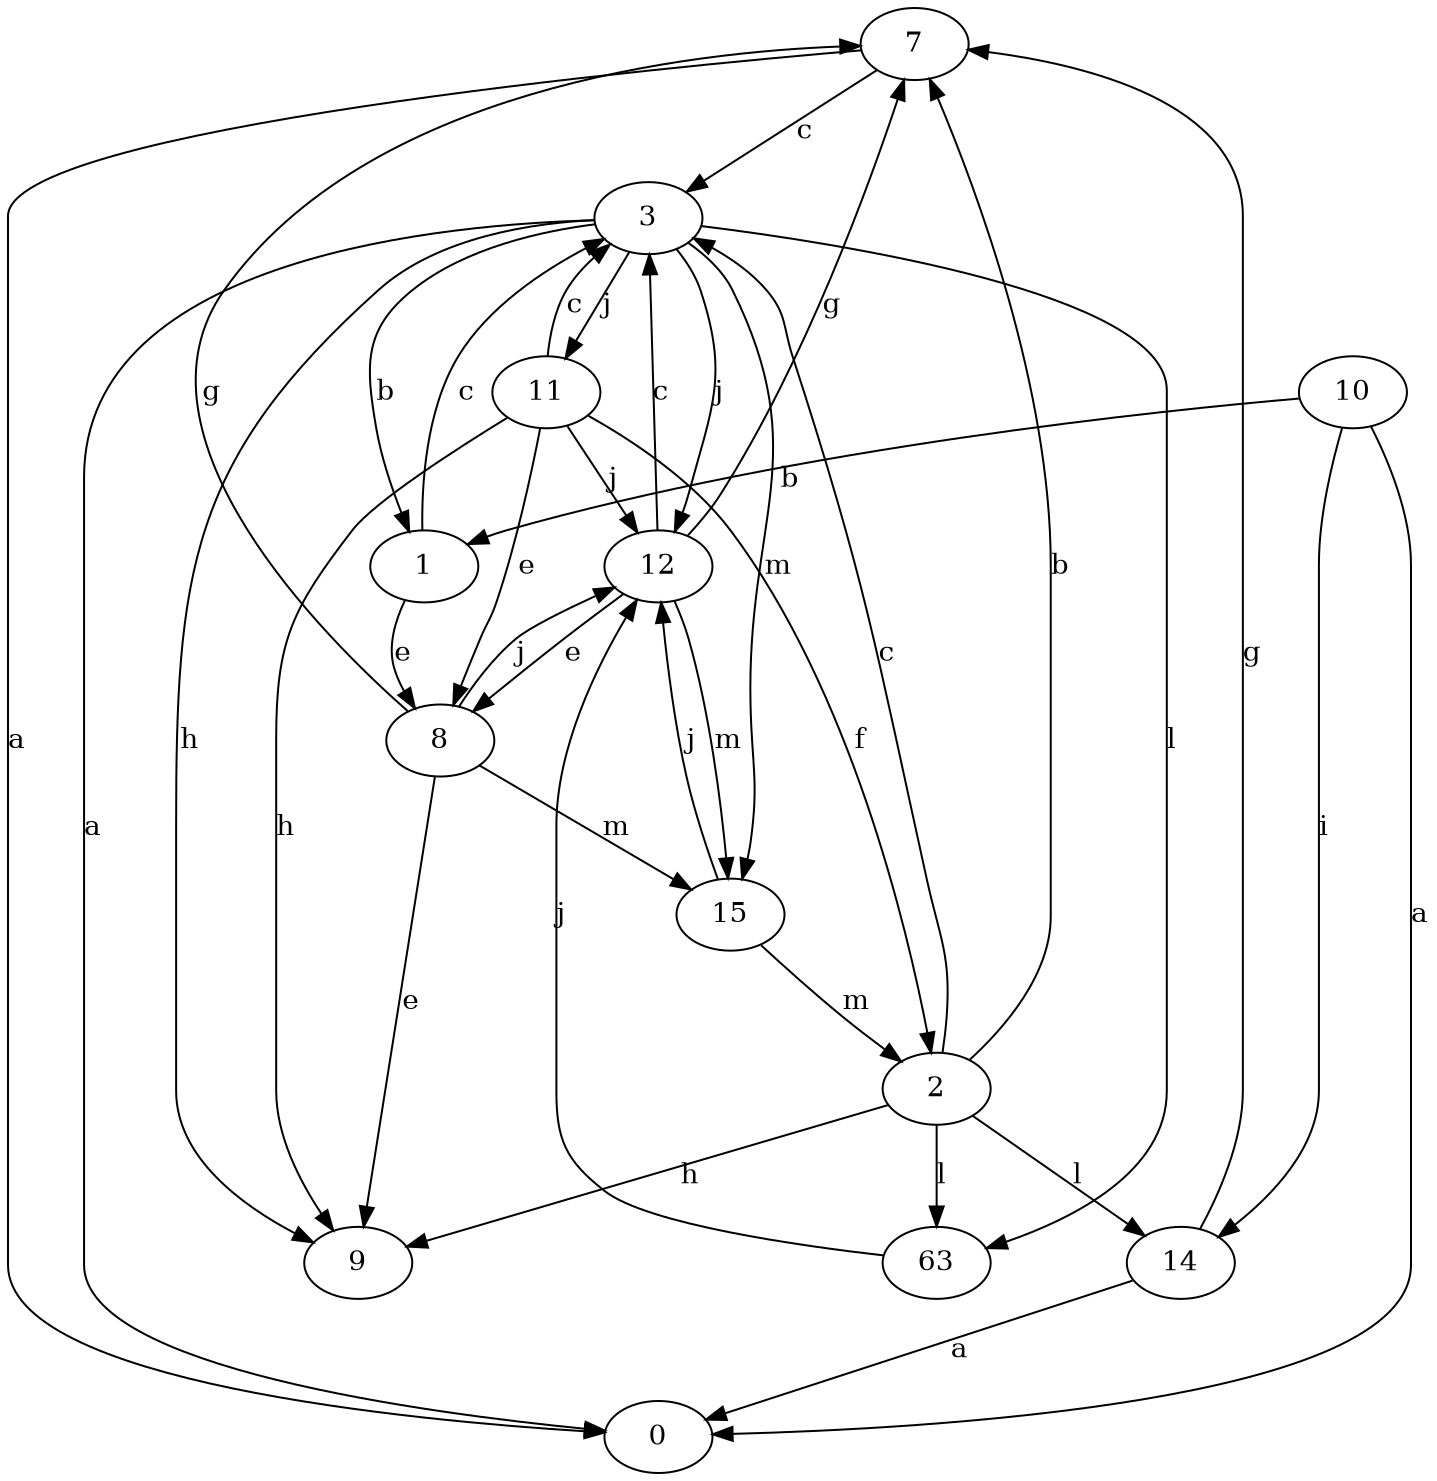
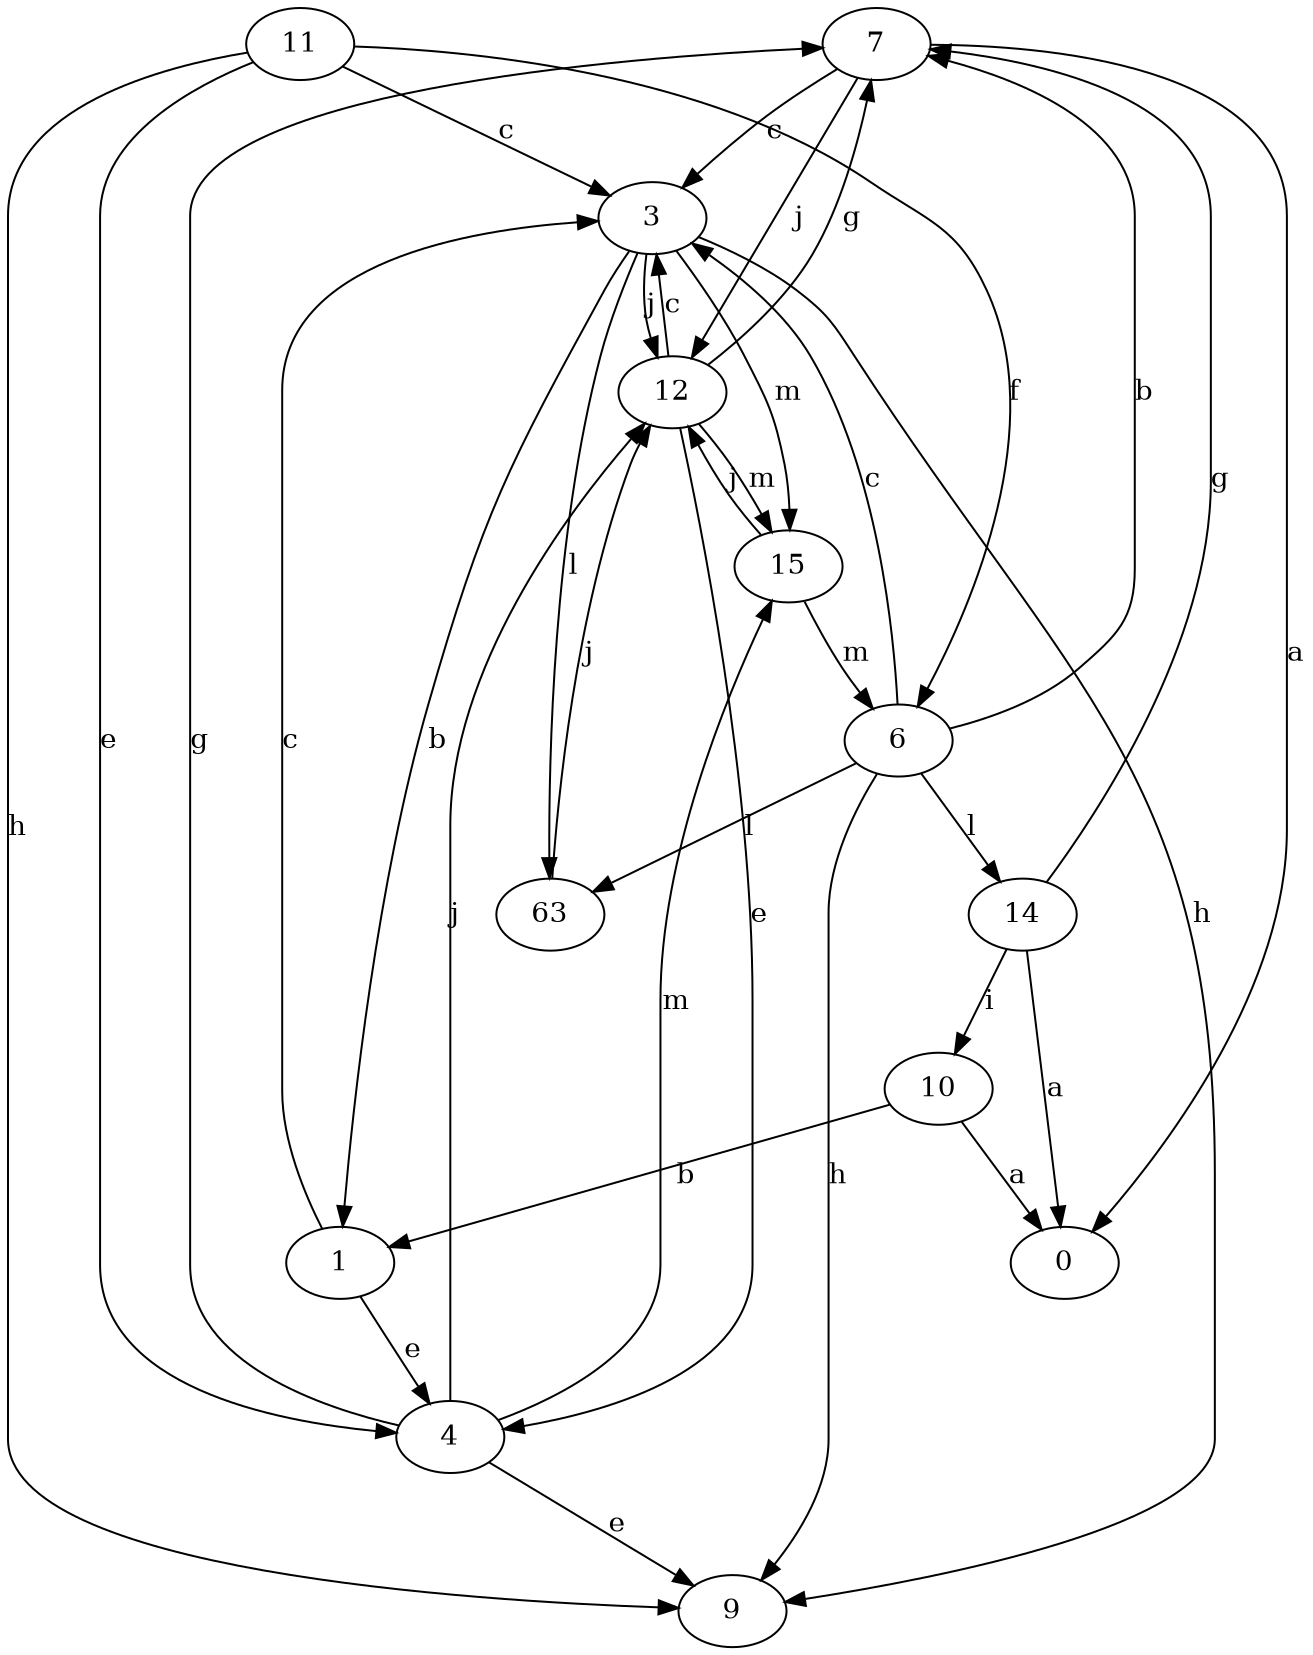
edge "3" -> "11": removed, label "j"
edge "11" -> "12": now "7" -> "12"
node "8": label "8" -> "4"
edge "3" -> "0": removed, label "a"
edge "10" -> "14": reversed
node "2": label "2" -> "6"
